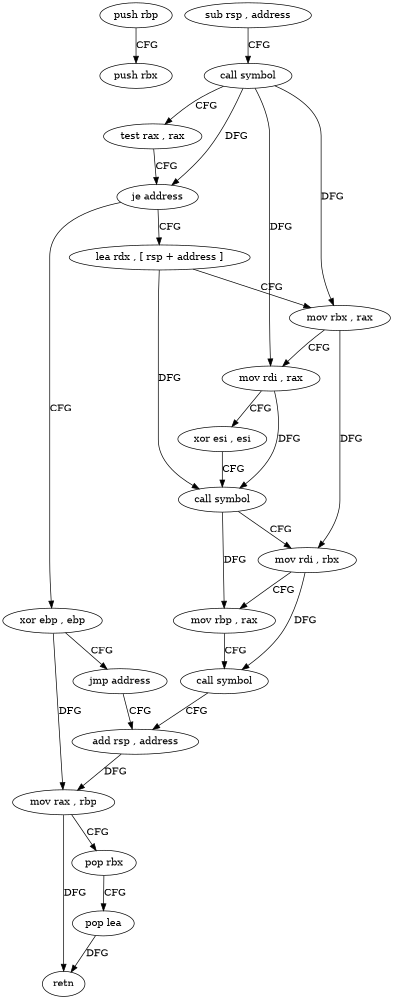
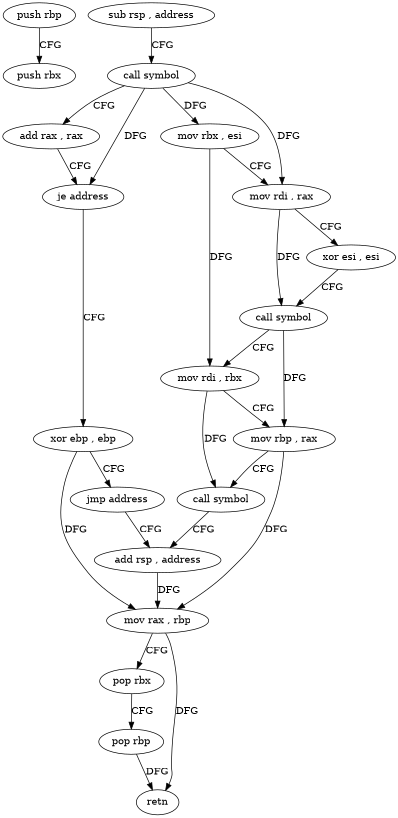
node "test rax , rax": label "test rax , rax" -> "add rax , rax"
node "lea rdx , [ rsp + address ]": removed
node "mov rbx , rax": label "mov rbx , rax" -> "mov rbx , esi"
edge "mov rbp , rax" -> "mov rax , rbp": added, label "DFG"
node "pop lea": label "pop lea" -> "pop rbp"
